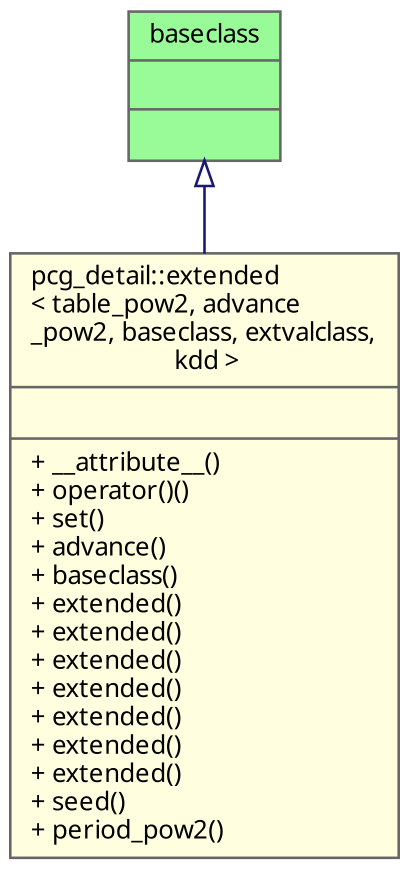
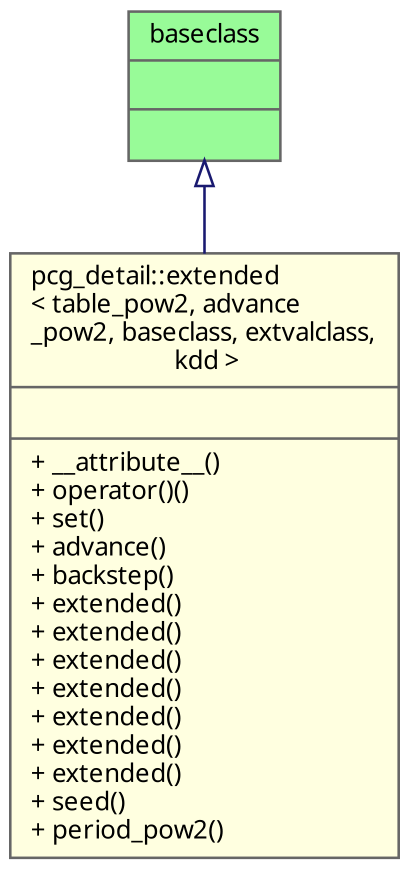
node "pcg_detail::extended": text "+ baseclass()" -> "+ backstep()"
